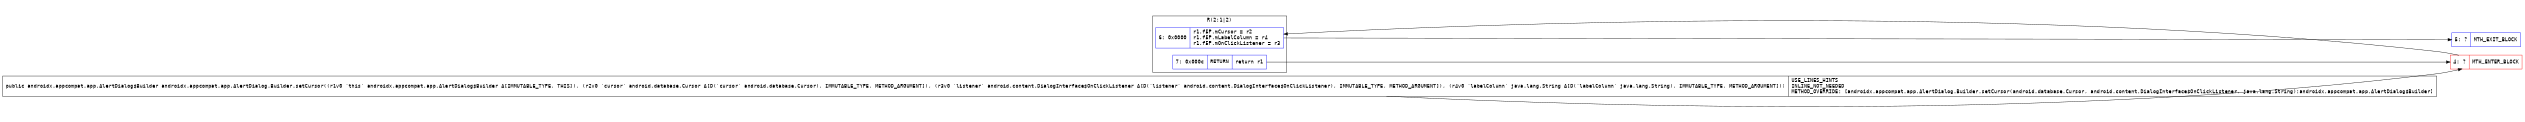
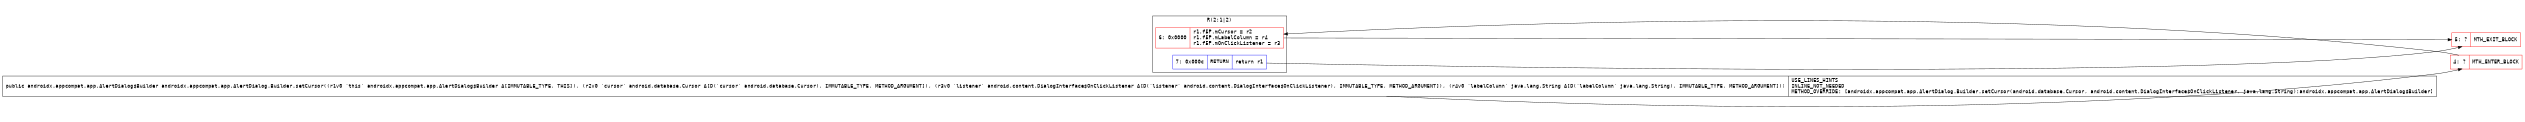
node "6: 0x0000": color blue -> red
node "5: ?": color blue -> red
edge "7: 0x000c" -> "4: ?": now "7: 0x000c" -> "5: ?"
